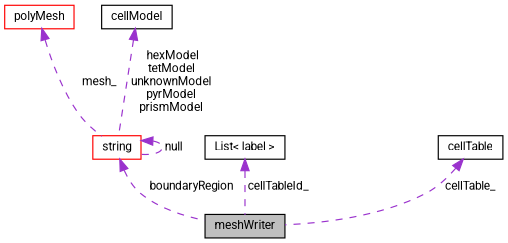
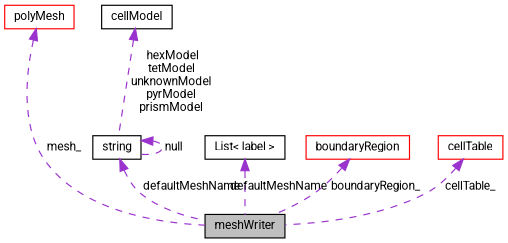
edge "string" -> "polyMesh": now "meshWriter" -> "polyMesh"
node "string": color red -> black
node "boundaryRegion": added
node "cellTable": color black -> red
edge "meshWriter" -> "string": label " boundaryRegion" -> " defaultMeshName"
edge "meshWriter" -> "List< label >": label " cellTableId_" -> " defaultMeshName"
